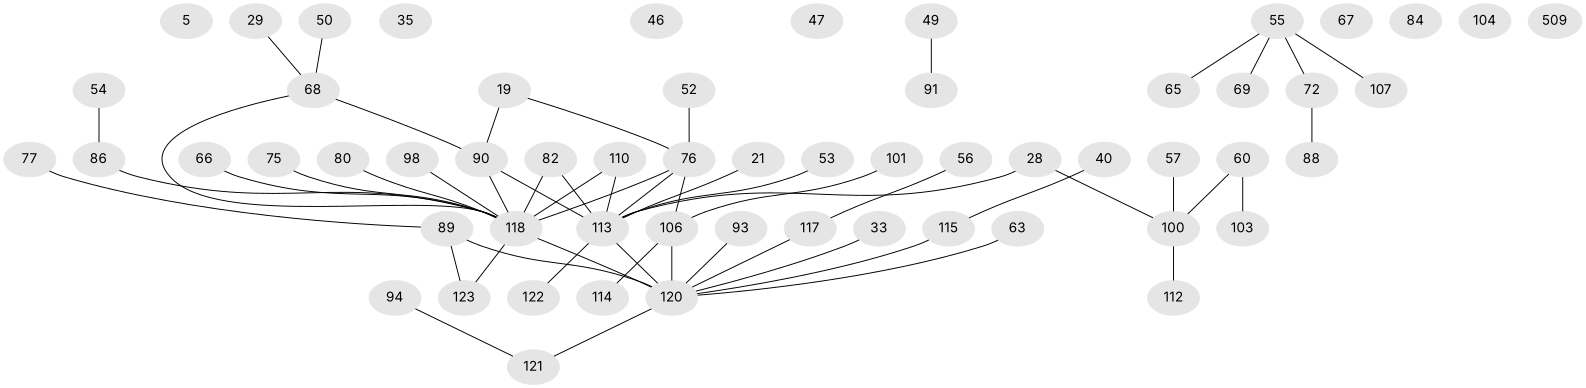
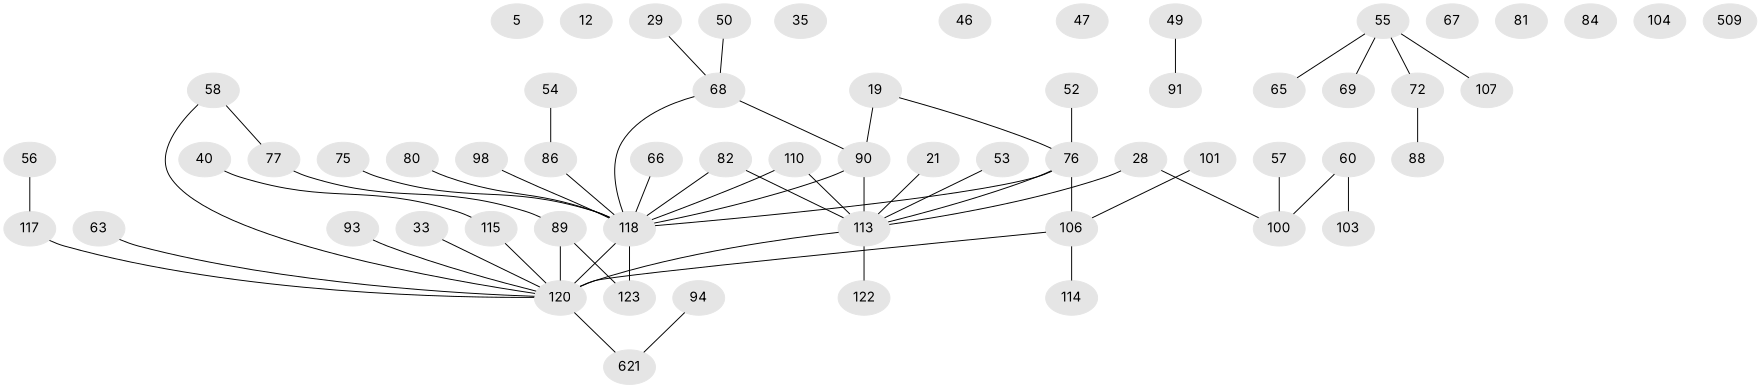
node "12": added
node "81": added
node "58": added
node "112": removed
node "121": label "121" -> "621"
